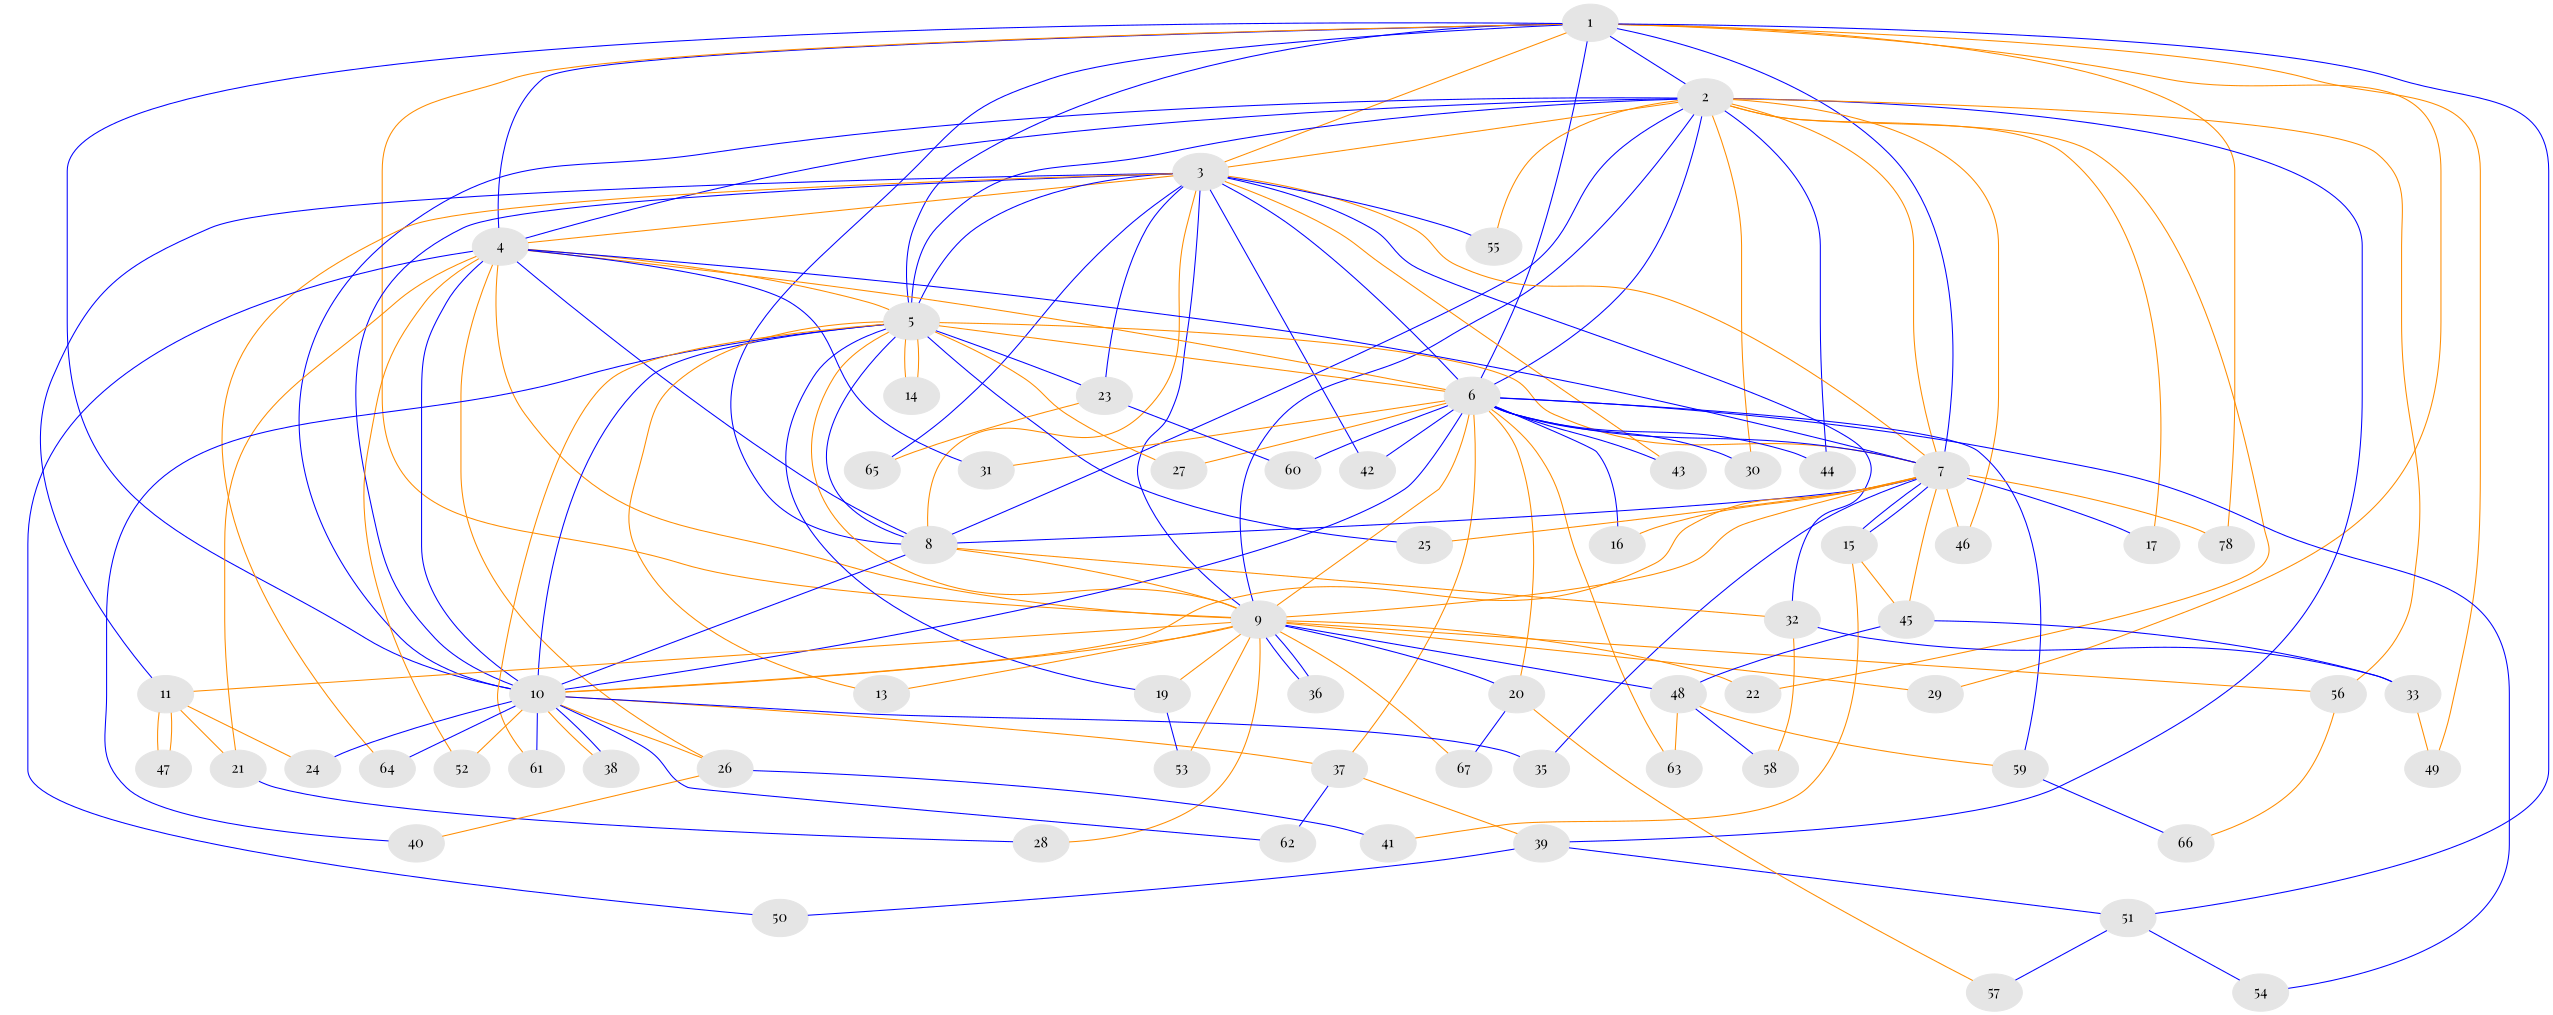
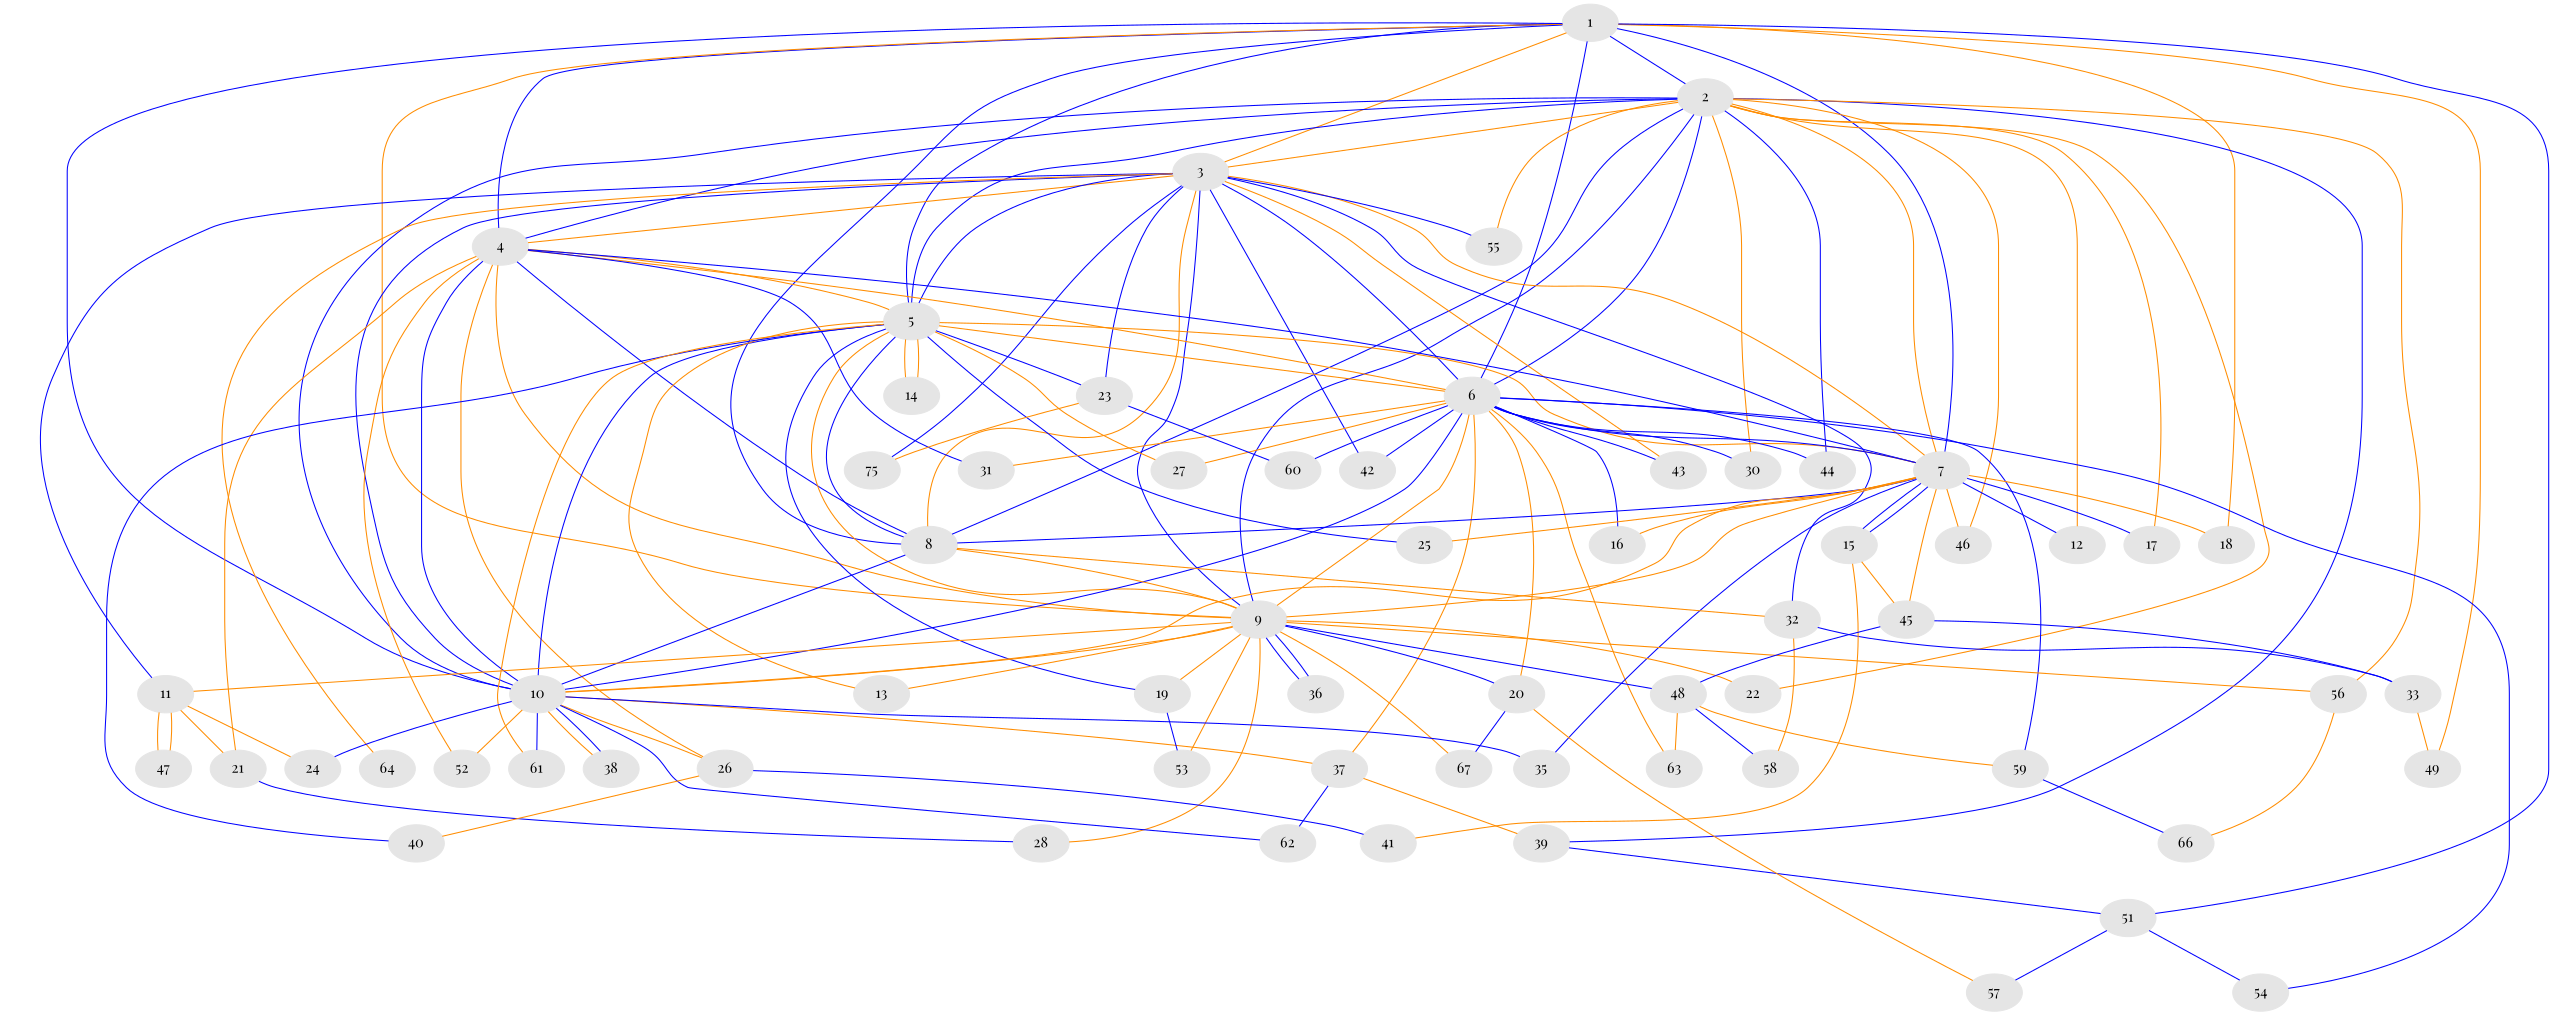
node "65": label "65" -> "75"
node "12": added
node "78": label "78" -> "18"
node "29": removed
edge "10" -- "64": removed
node "50": removed
